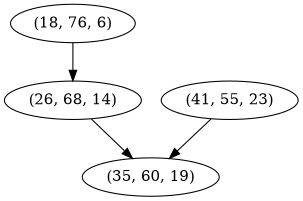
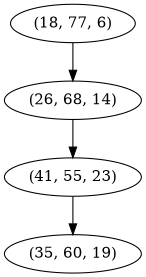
node "(18, 76, 6)": label "(18, 76, 6)" -> "(18, 77, 6)"
edge "(26, 68, 14)" -> "(35, 60, 19)": now "(26, 68, 14)" -> "(41, 55, 23)"
